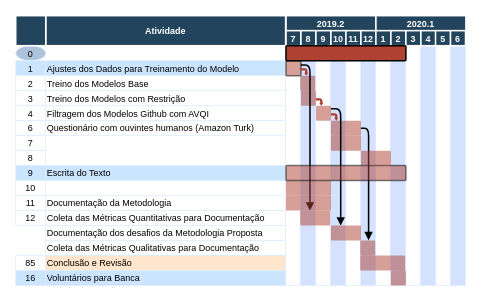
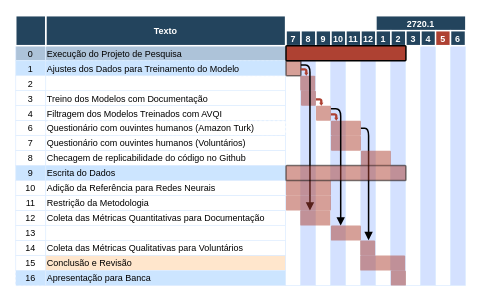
node "2019.2": removed
node "2020.1": label "2020.1" -> "2720.1"
node "Atividade": label "Atividade" -> "Texto"
node "5": fillcolor #23445d -> #ae4132
node "0": shape ellipse -> rectangle
node "Execução do Projeto de Pesquisa": added
node "Ajustes dos Dados para Treinamento do Modelo": style solid -> dashed
node "Treino dos Modelos Base": removed
node "Treino dos Modelos com Restrição": label "Treino dos Modelos com Restrição" -> "Treino dos Modelos com Documentação"
node "Filtragem dos Modelos Github com AVQI": label "Filtragem dos Modelos Github com AVQI" -> "Filtragem dos Modelos Treinados com AVQI"
node "Questionário com ouvintes humanos (Amazon Turk)": style solid -> dashed
node "Questionário com ouvintes humanos (Voluntários)": added
node "Checagem de replicabilidade do código no Github": added
node "Escrita do Texto": label "Escrita do Texto" -> "Escrita do Dados"
node "Adição da Referência para Redes Neurais": added
node "Documentação da Metodologia": label "Documentação da Metodologia" -> "Restrição da Metodologia"
node "13": added
node "Documentação dos desafios da Metodologia Proposta": removed
node "14": added
node "Coleta das Métricas Qualitativas para Documentação": label "Coleta das Métricas Qualitativas para Documentação" -> "Coleta das Métricas Qualitativas para Voluntários"
node "85": label "85" -> "15"
node "16": style solid -> dashed
node "Voluntários para Banca": label "Voluntários para Banca" -> "Apresentação para Banca"
